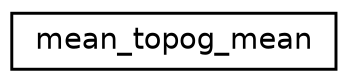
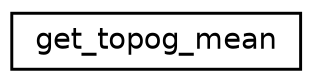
node "mean_topog_mean": label "mean_topog_mean" -> "get_topog_mean"
